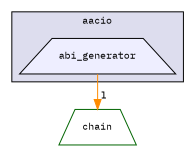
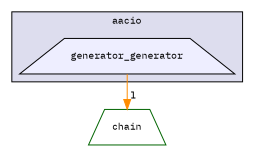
node "abi_generator": label "abi_generator" -> "generator_generator"
